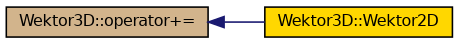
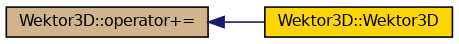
node "Wektor3D::Wektor2D": label "Wektor3D::Wektor2D" -> "Wektor3D::Wektor3D"
